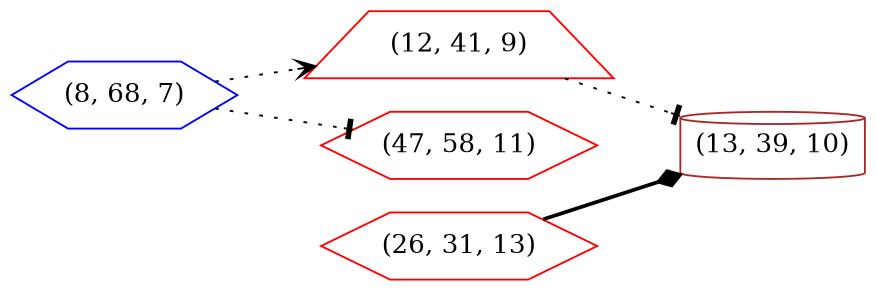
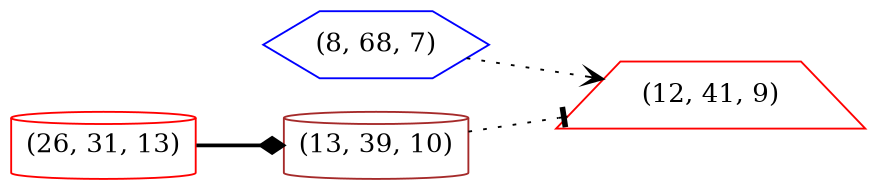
edge "(12, 41, 9)" -> "(13, 39, 10)": reversed
node "(47, 58, 11)": removed
node "(26, 31, 13)": shape hexagon -> cylinder
